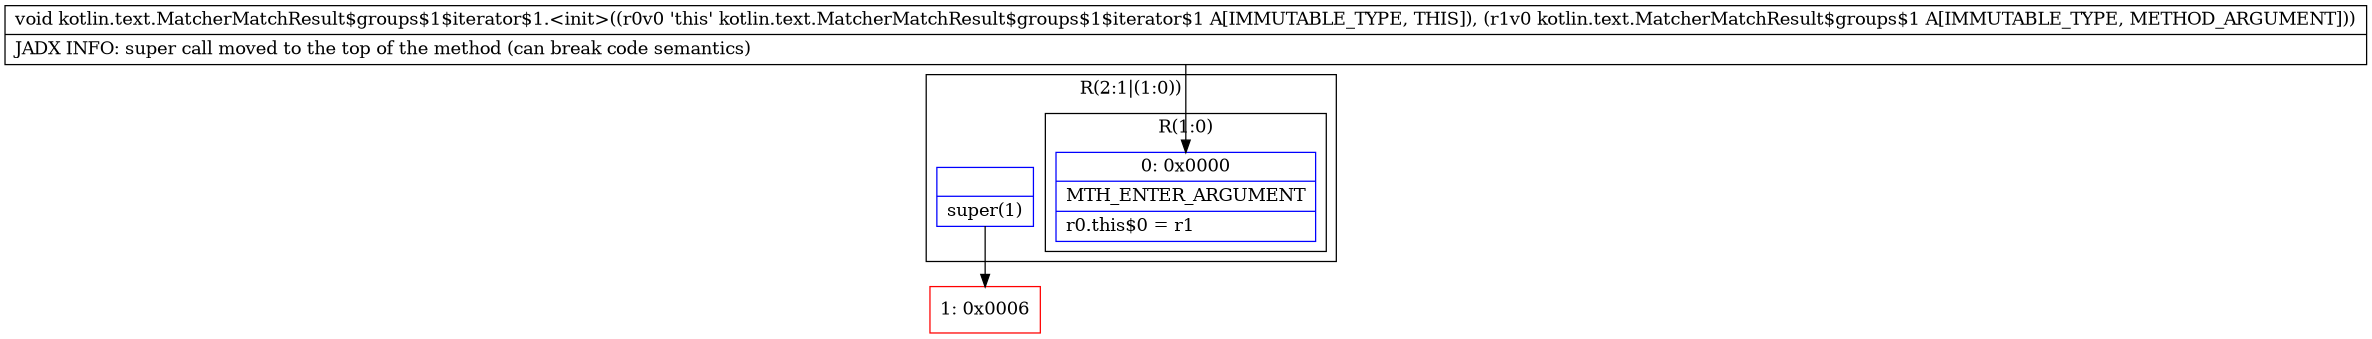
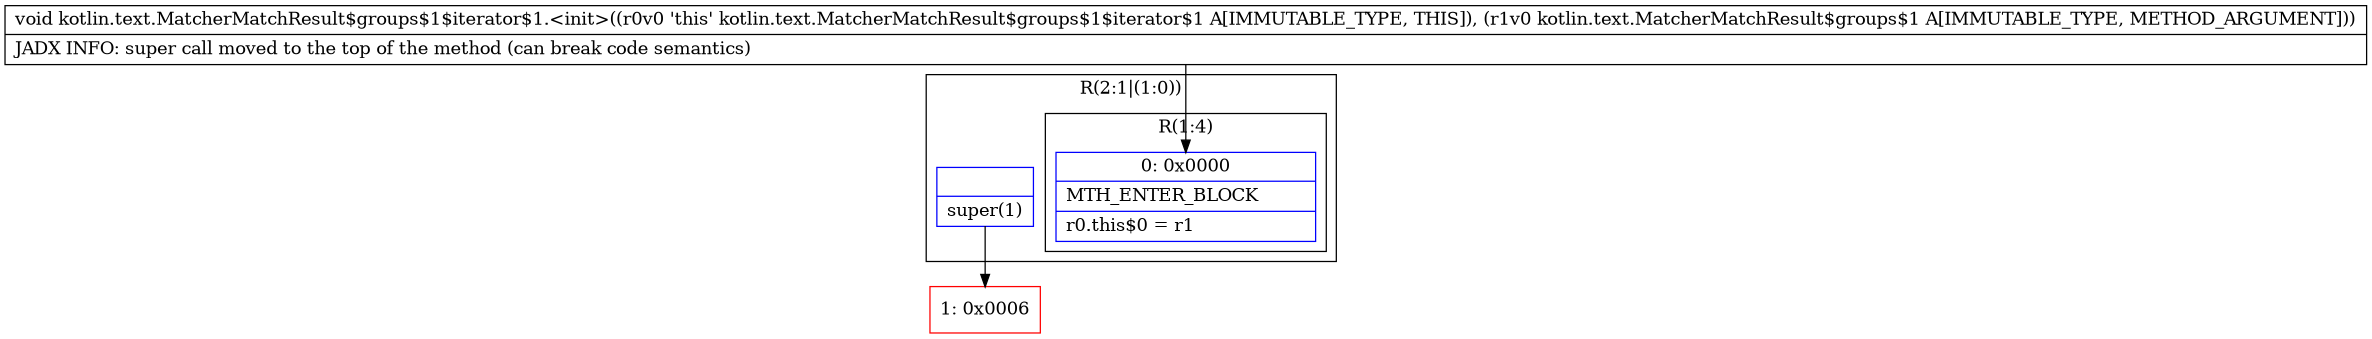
cluster "R(1:0)": label "R(1:0)" -> "R(1:4)"
node "0: 0x0000": text "MTH_ENTER_ARGUMENT" -> "MTH_ENTER_BLOCK"
